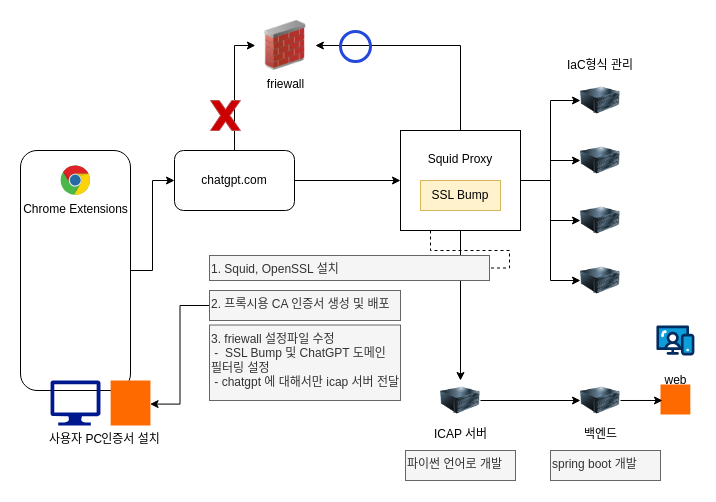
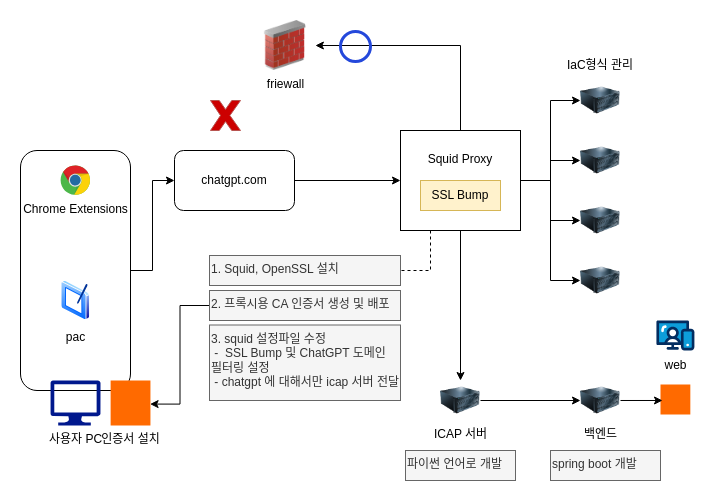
edge "chatgpt.com" -> "friewall": removed
node "1. Squid, OpenSSL 설치": size 280x25 -> 191x30
node "pac": added
node "web": size 38x40 -> 38x30
node "3. friewall 설정파일 수정 - SSL Bump 및 ChatGPT 도메인 필터링 설정 - chatgpt 에 대해서만 icap 서버 전달": label "3. friewall 설정파일 수정 - SSL Bump 및 ChatGPT 도메인 필터링 설정 - chatgpt 에 대해서만 icap 서버 전달" -> "3. squid 설정파일 수정 - SSL Bump 및 ChatGPT 도메인 필터링 설정 - chatgpt 에 대해서만 icap 서버 전달"
